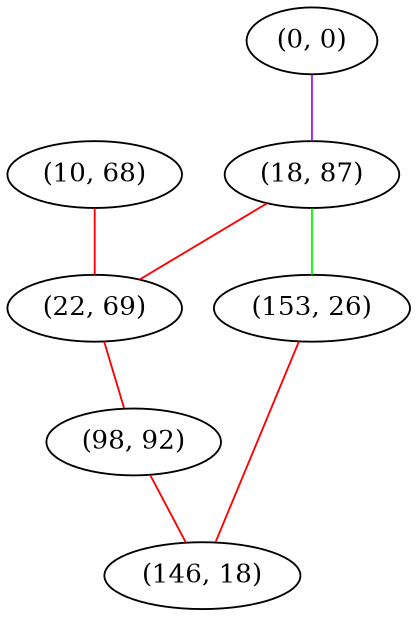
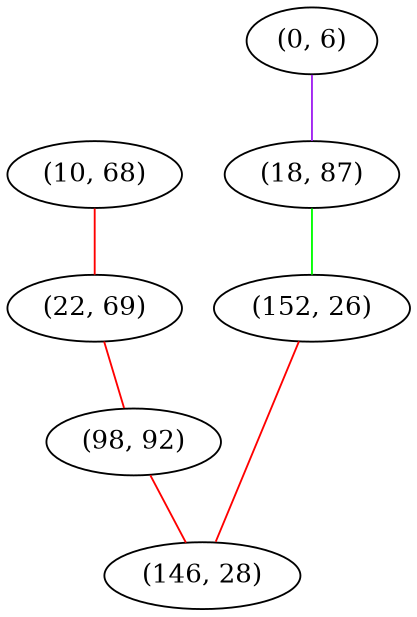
node "(0, 0)": label "(0, 0)" -> "(0, 6)"
edge "(18, 87)" -- "(22, 69)": removed
node "(153, 26)": label "(153, 26)" -> "(152, 26)"
node "(146, 18)": label "(146, 18)" -> "(146, 28)"
